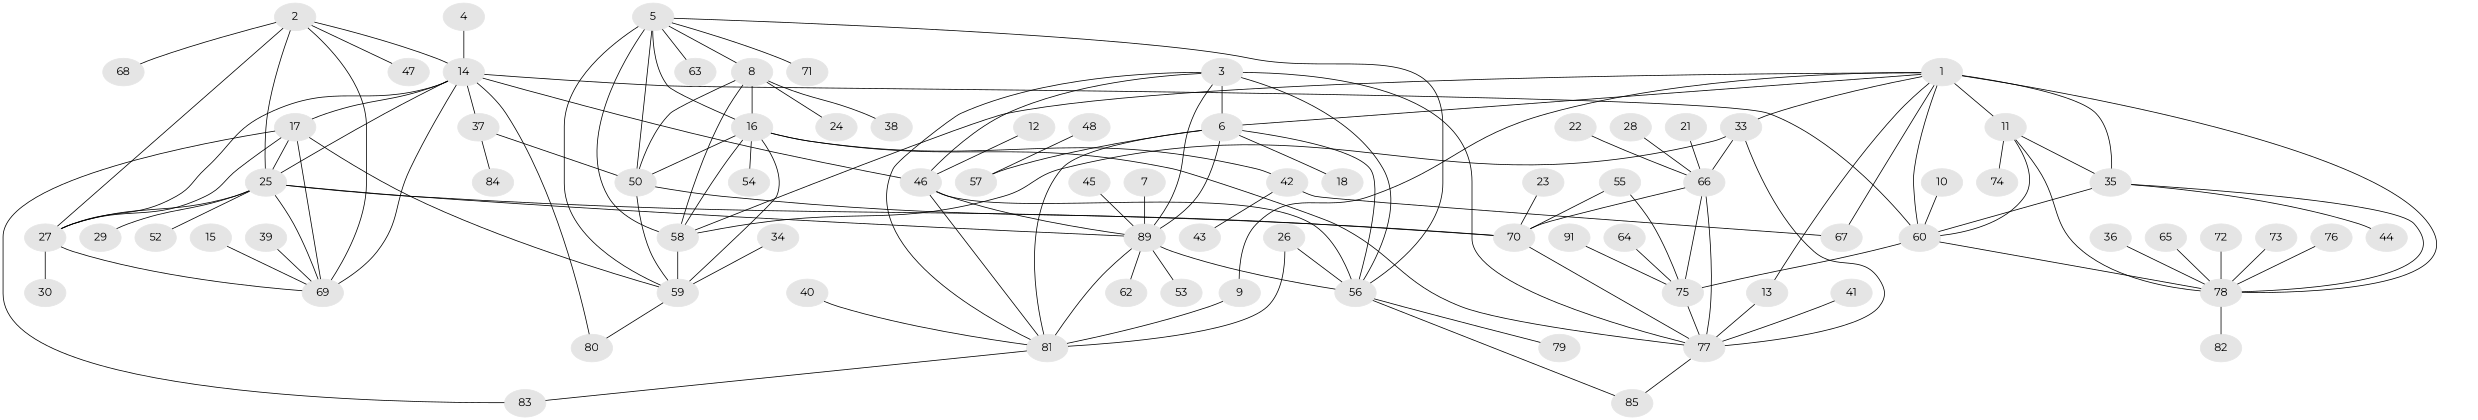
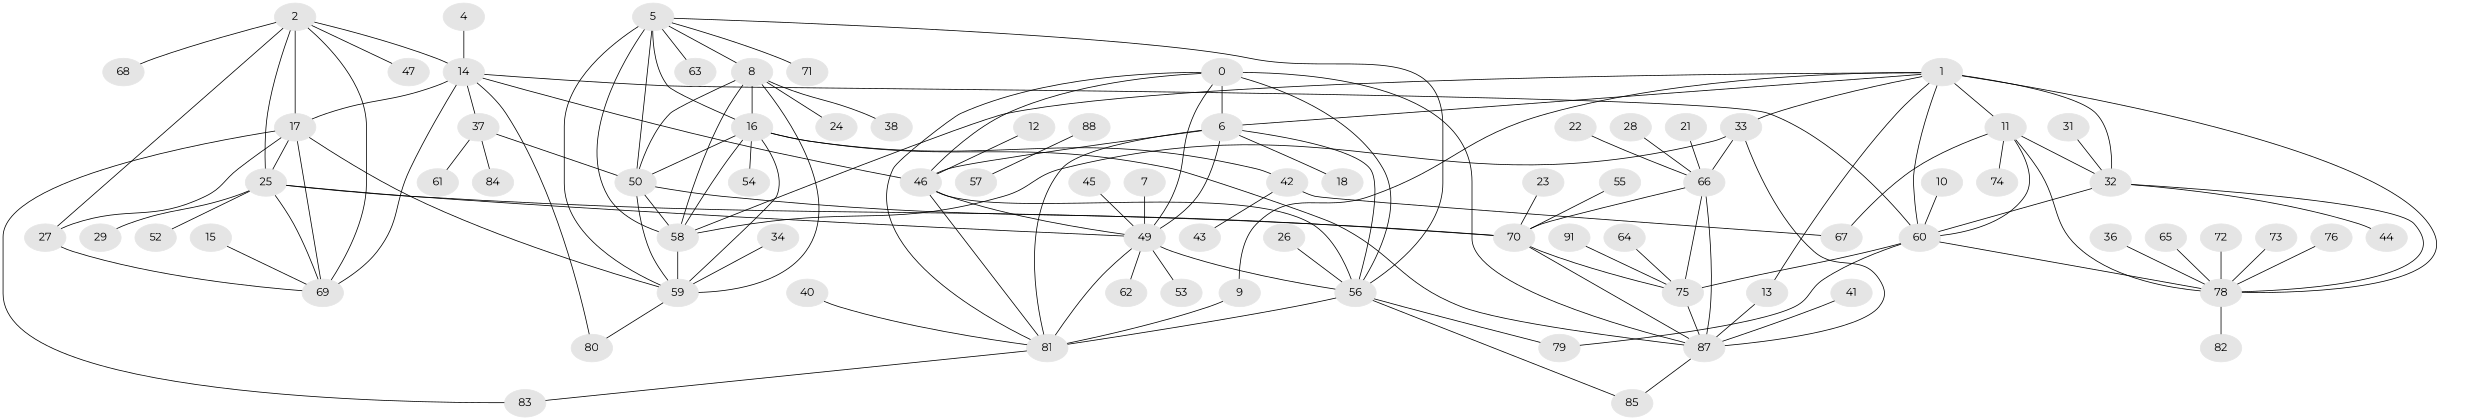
edge "2" -- "17": added
node "3": label "3" -> "0"
node "48": label "48" -> "88"
node "31": added
edge "14" -- "25": removed
edge "14" -- "27": removed
edge "1" -- "67": now "11" -- "67"
edge "6" -- "57": now "6" -- "46"
node "61": added
node "35": label "35" -> "32"
edge "50" -- "58": added
edge "25" -- "27": removed
edge "8" -- "59": added
edge "55" -- "75": now "70" -- "75"
node "39": removed
node "89": label "89" -> "49"
node "30": removed
edge "60" -- "79": added
edge "26" -- "81": now "56" -- "81"
node "77": label "77" -> "87"
